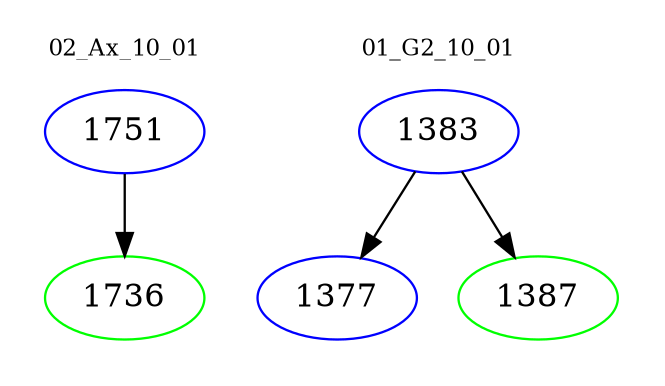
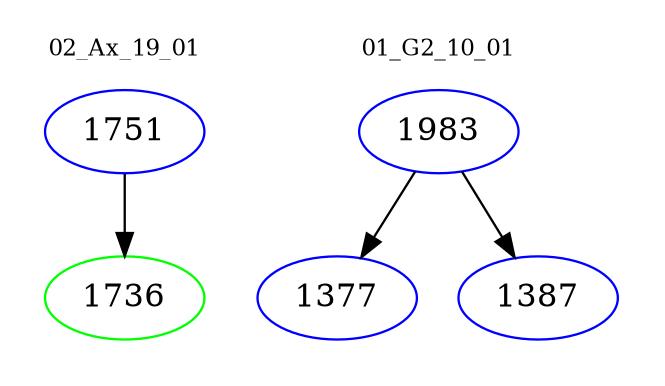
cluster "02_Ax_10_01": label "02_Ax_10_01" -> "02_Ax_19_01"
node "1383": label "1383" -> "1983"
node "1387": color green -> blue
